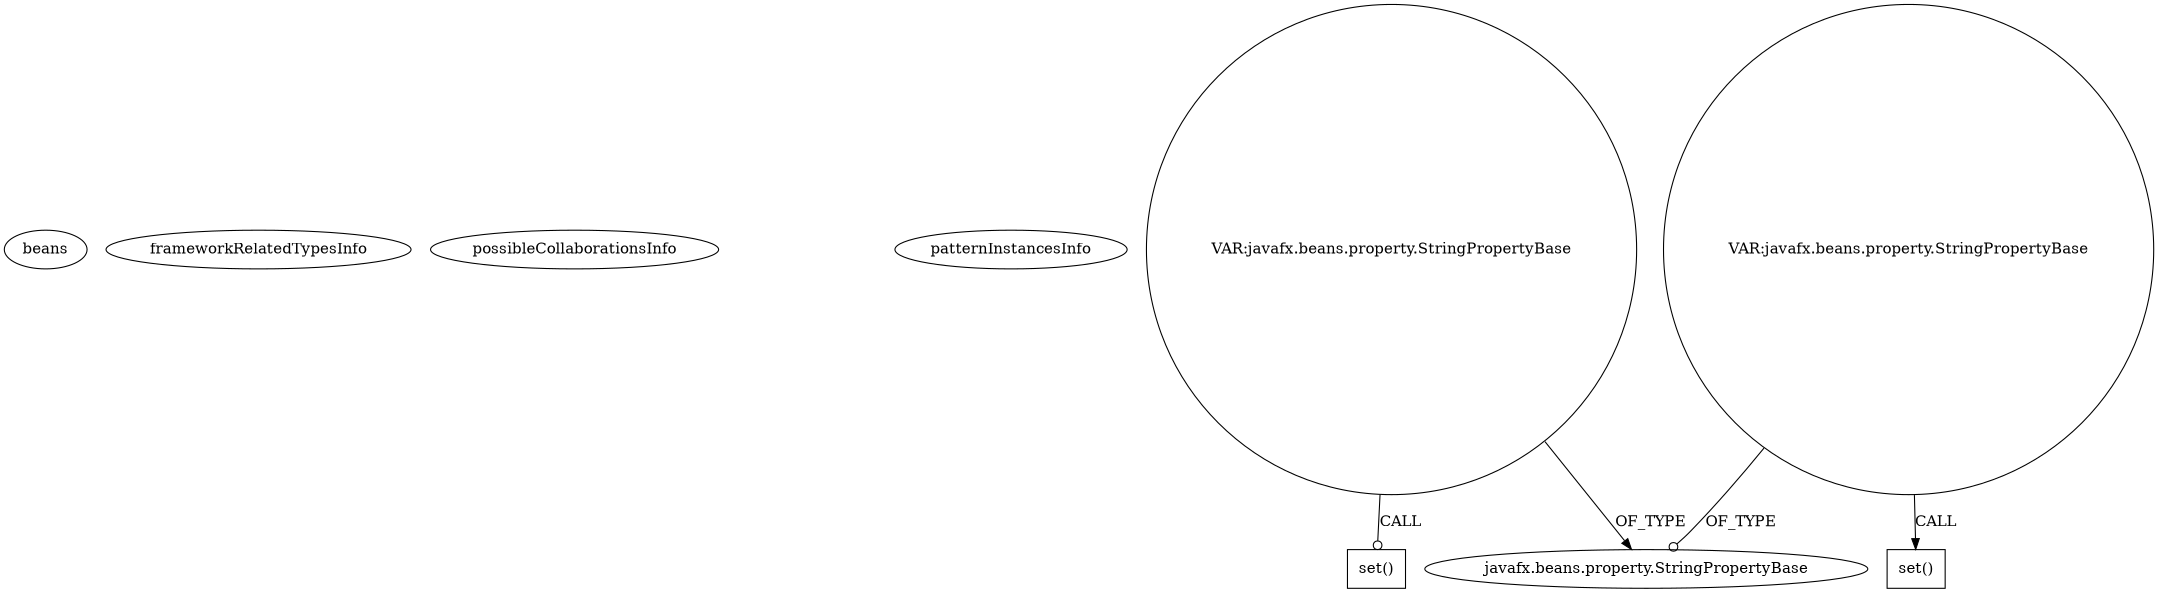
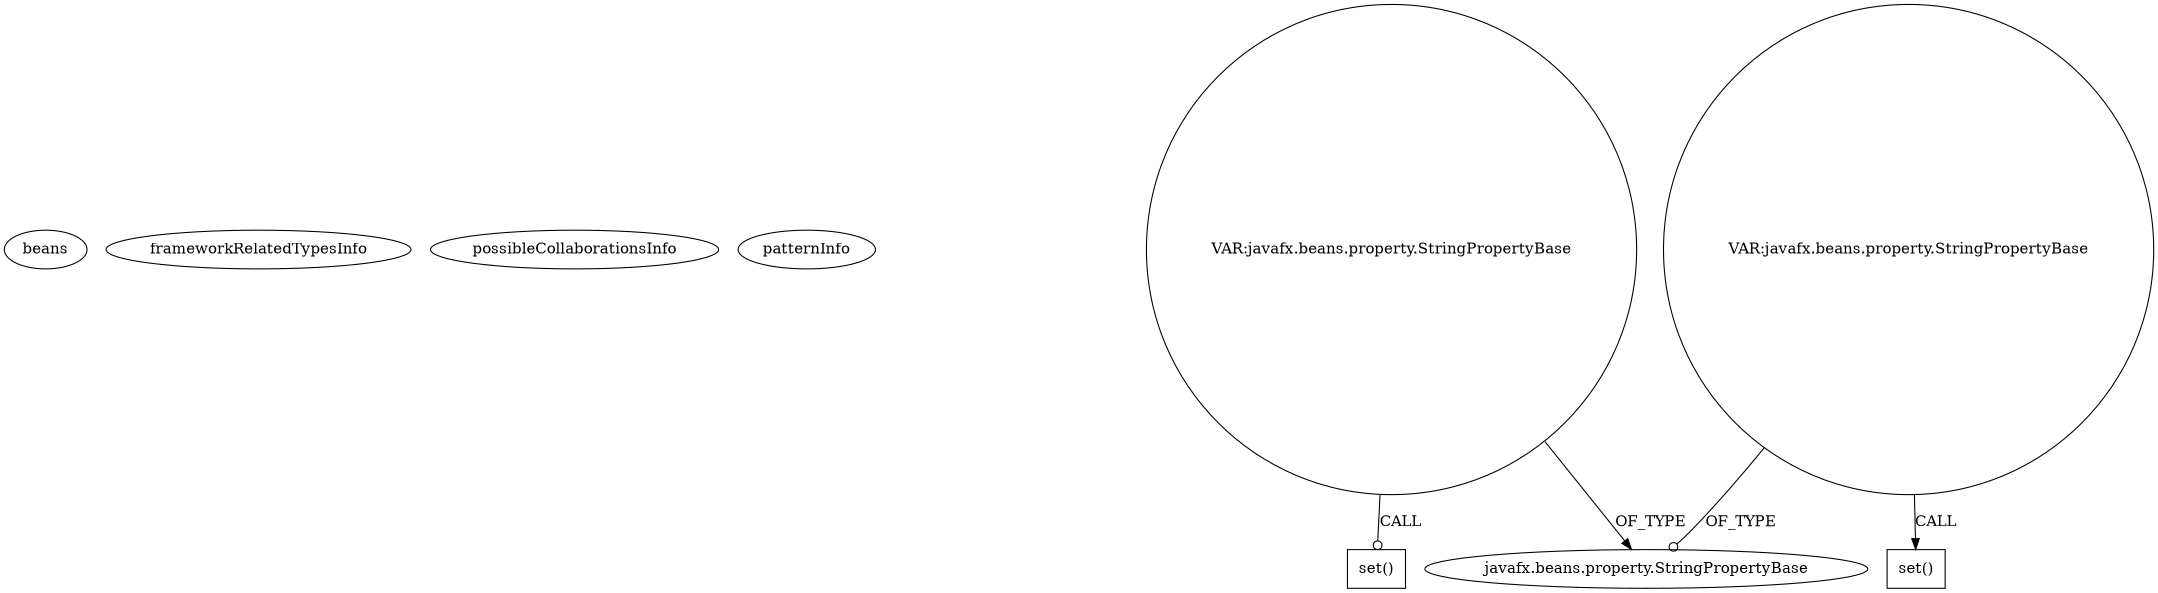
node "patternInfo": added
node "patternInstancesInfo": removed
